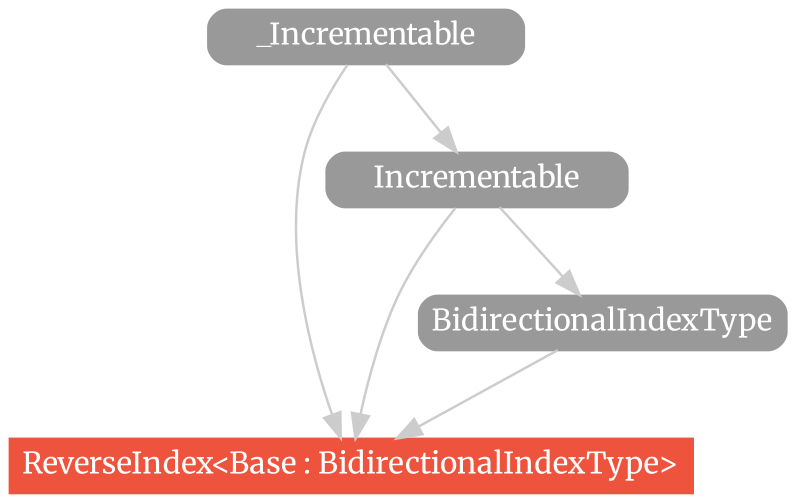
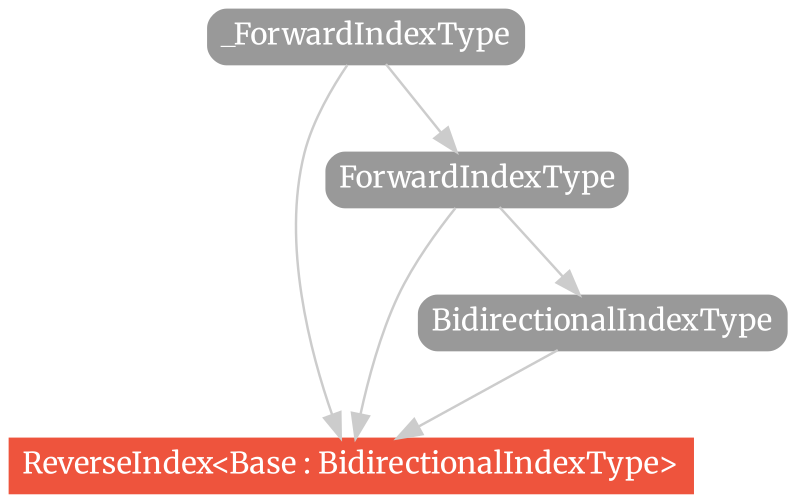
node "_Incrementable": label "_Incrementable" -> "_ForwardIndexType"
node "Incrementable": label "Incrementable" -> "ForwardIndexType"
